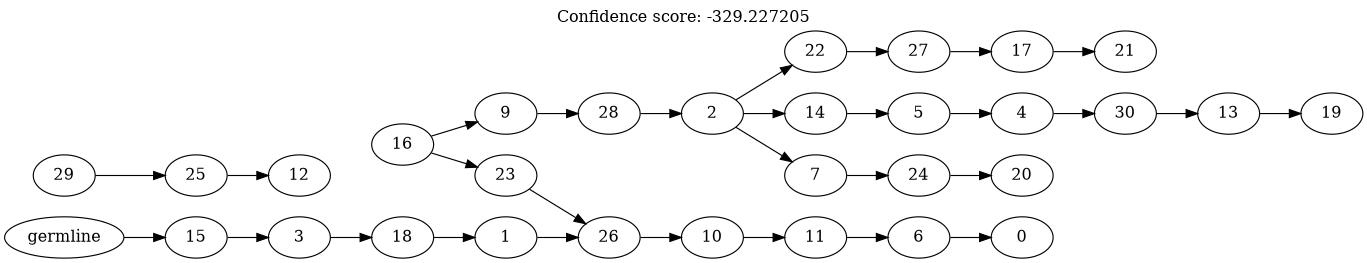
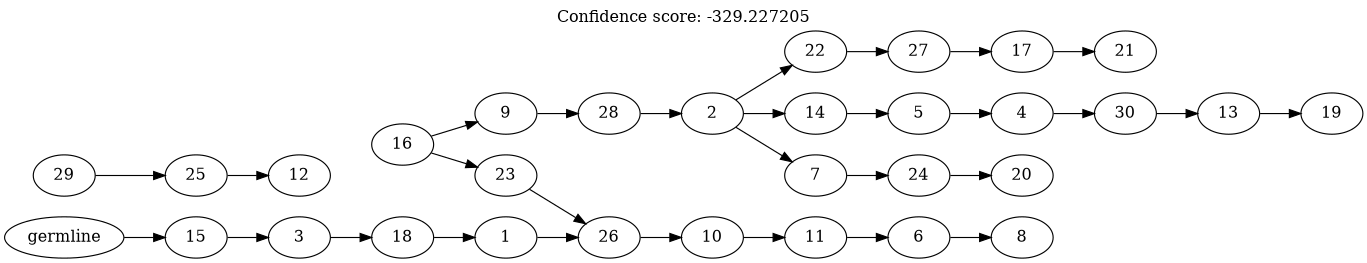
node "0": label "0" -> "8"
